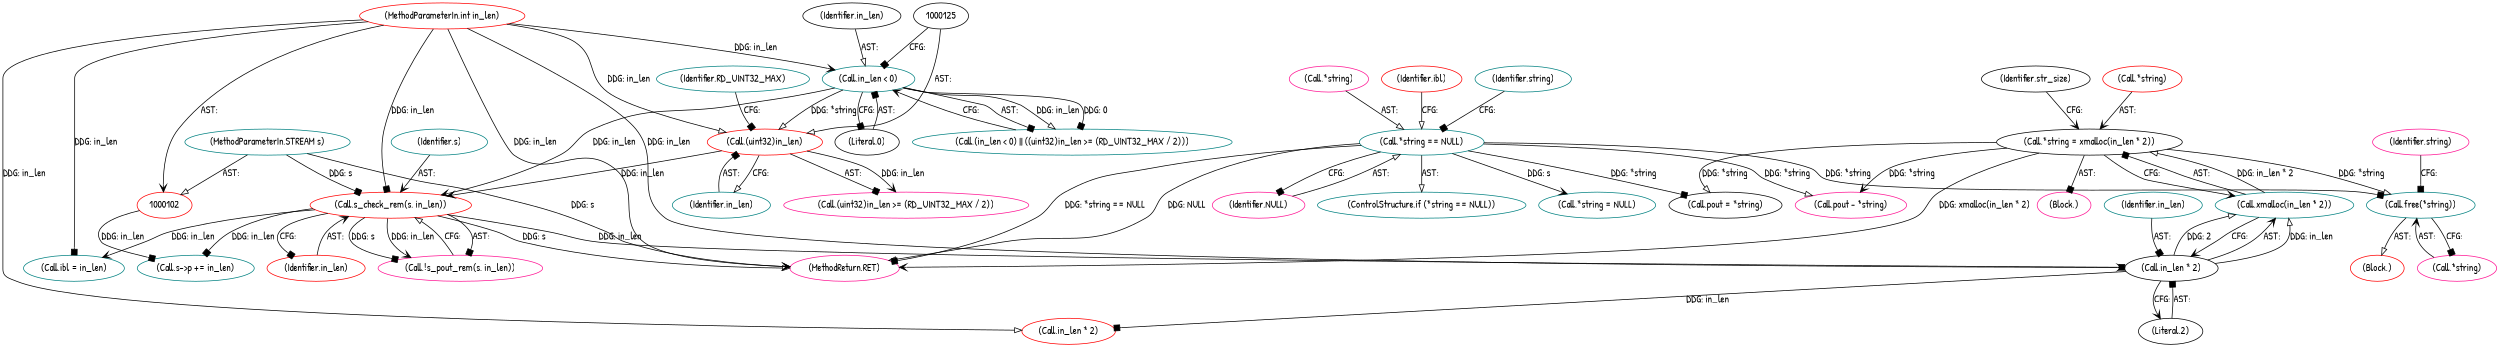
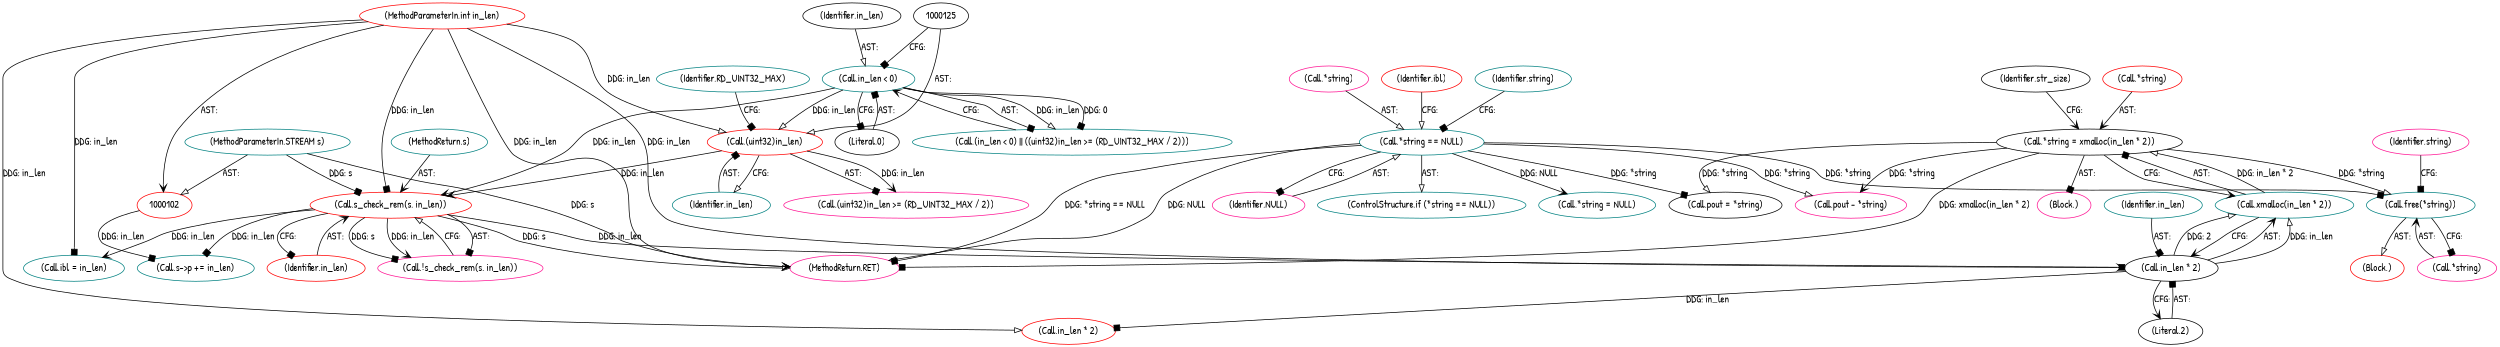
edge "(MethodParameterIn,int in_len)" -> "(Call,in_len < 0)": removed, label "DDG: in_len"
edge "(Call,in_len < 0)" -> "(Call,(uint32)in_len)": label "DDG: *string" -> "DDG: in_len"
node "(Identifier,s)": label "(Identifier,s)" -> "(MethodReturn,s)"
edge "(Call,*string == NULL)" -> "(Call,*string = NULL)": label "DDG: s" -> "DDG: NULL"
edge "(Call,*string = xmalloc(in_len * 2))" -> "(MethodReturn,RET)": arrowhead vee -> box
node "(Call,!s_pout_rem(s, in_len))": label "(Call,!s_pout_rem(s, in_len))" -> "(Call,!s_check_rem(s, in_len))"
